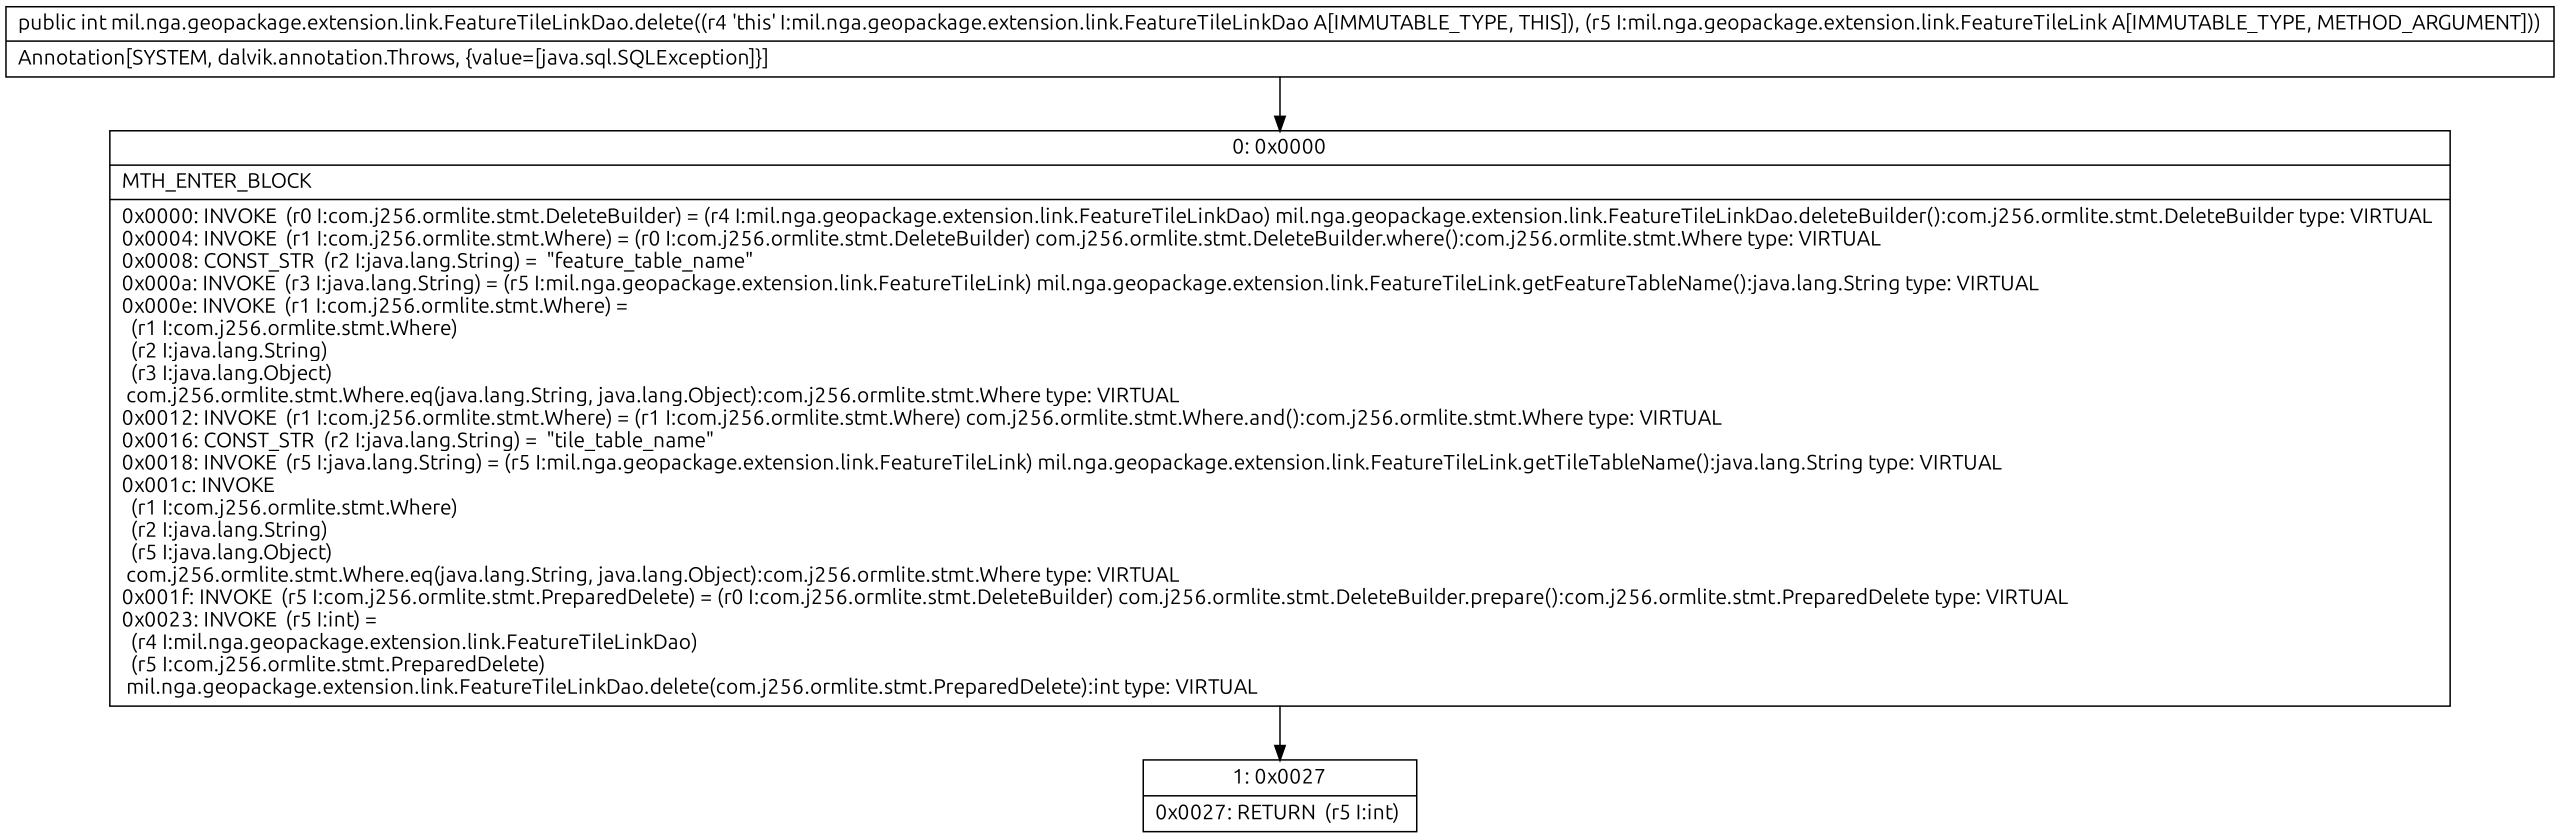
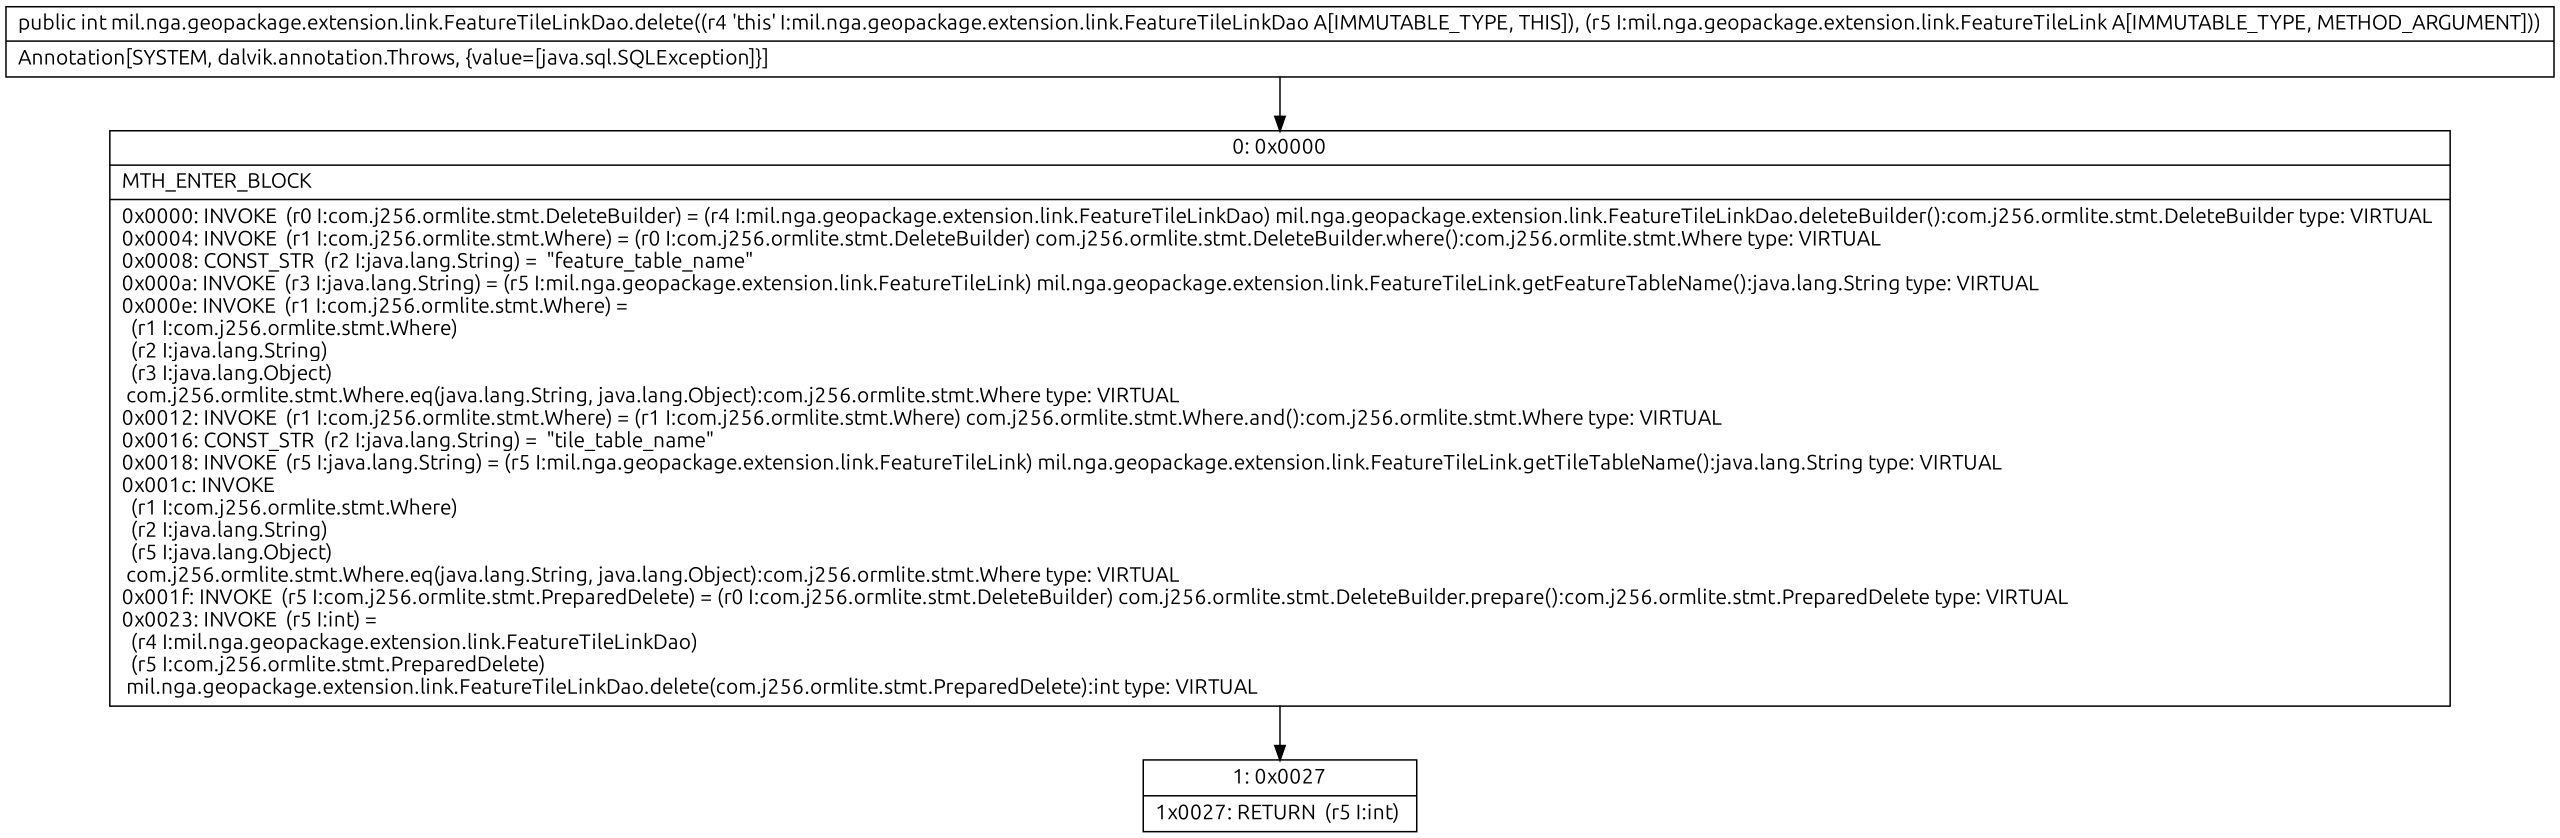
node "1: 0x0027": text "0x0027: RETURN  (r5 I:int)" -> "1x0027: RETURN  (r5 I:int)"
